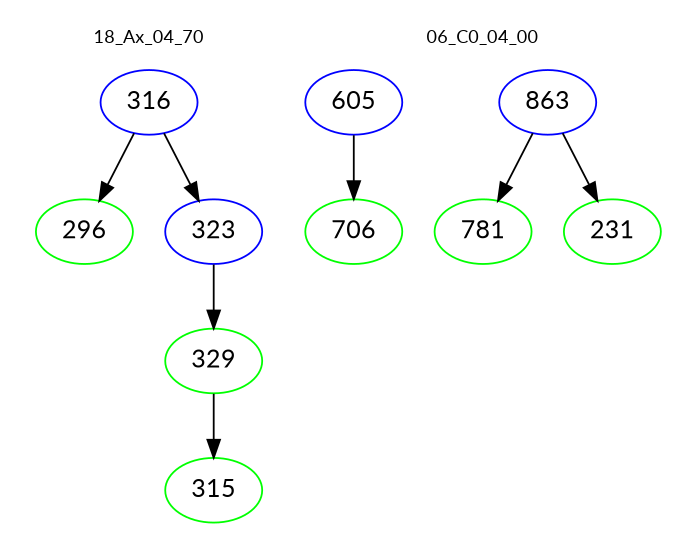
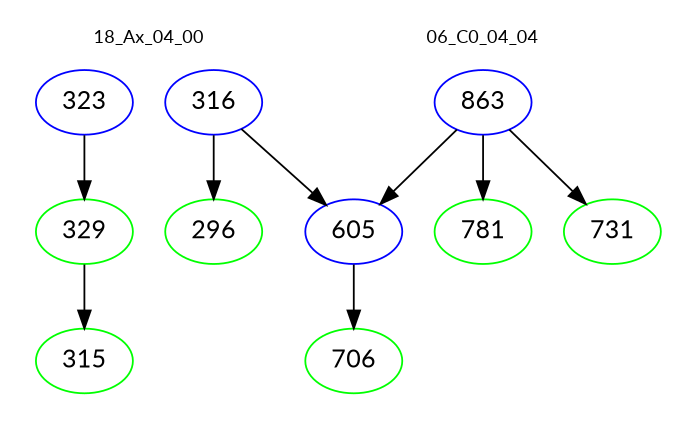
cluster "18_Ax_04_70": label "18_Ax_04_70" -> "18_Ax_04_00"
cluster "06_C0_04_00": label "06_C0_04_00" -> "06_C0_04_04"
edge "316" -> "323": now "316" -> "605"
edge "863" -> "605": added
node "231": label "231" -> "731"
